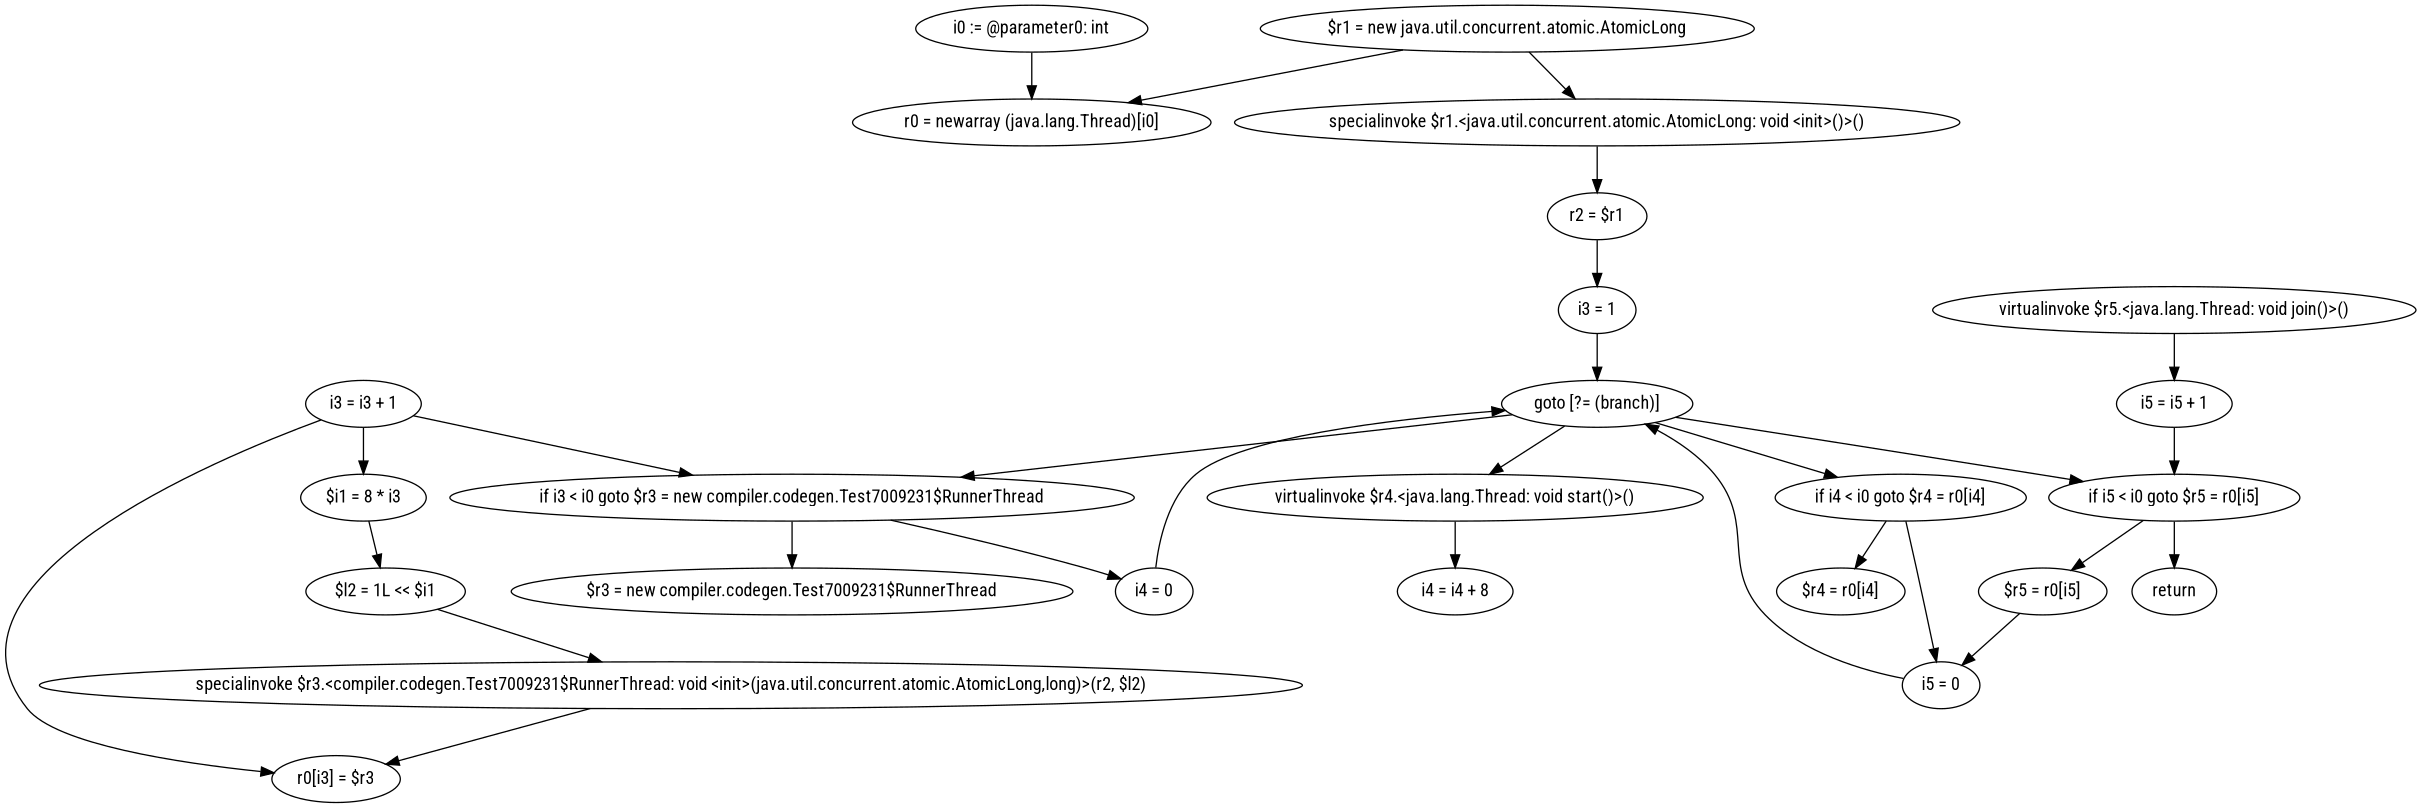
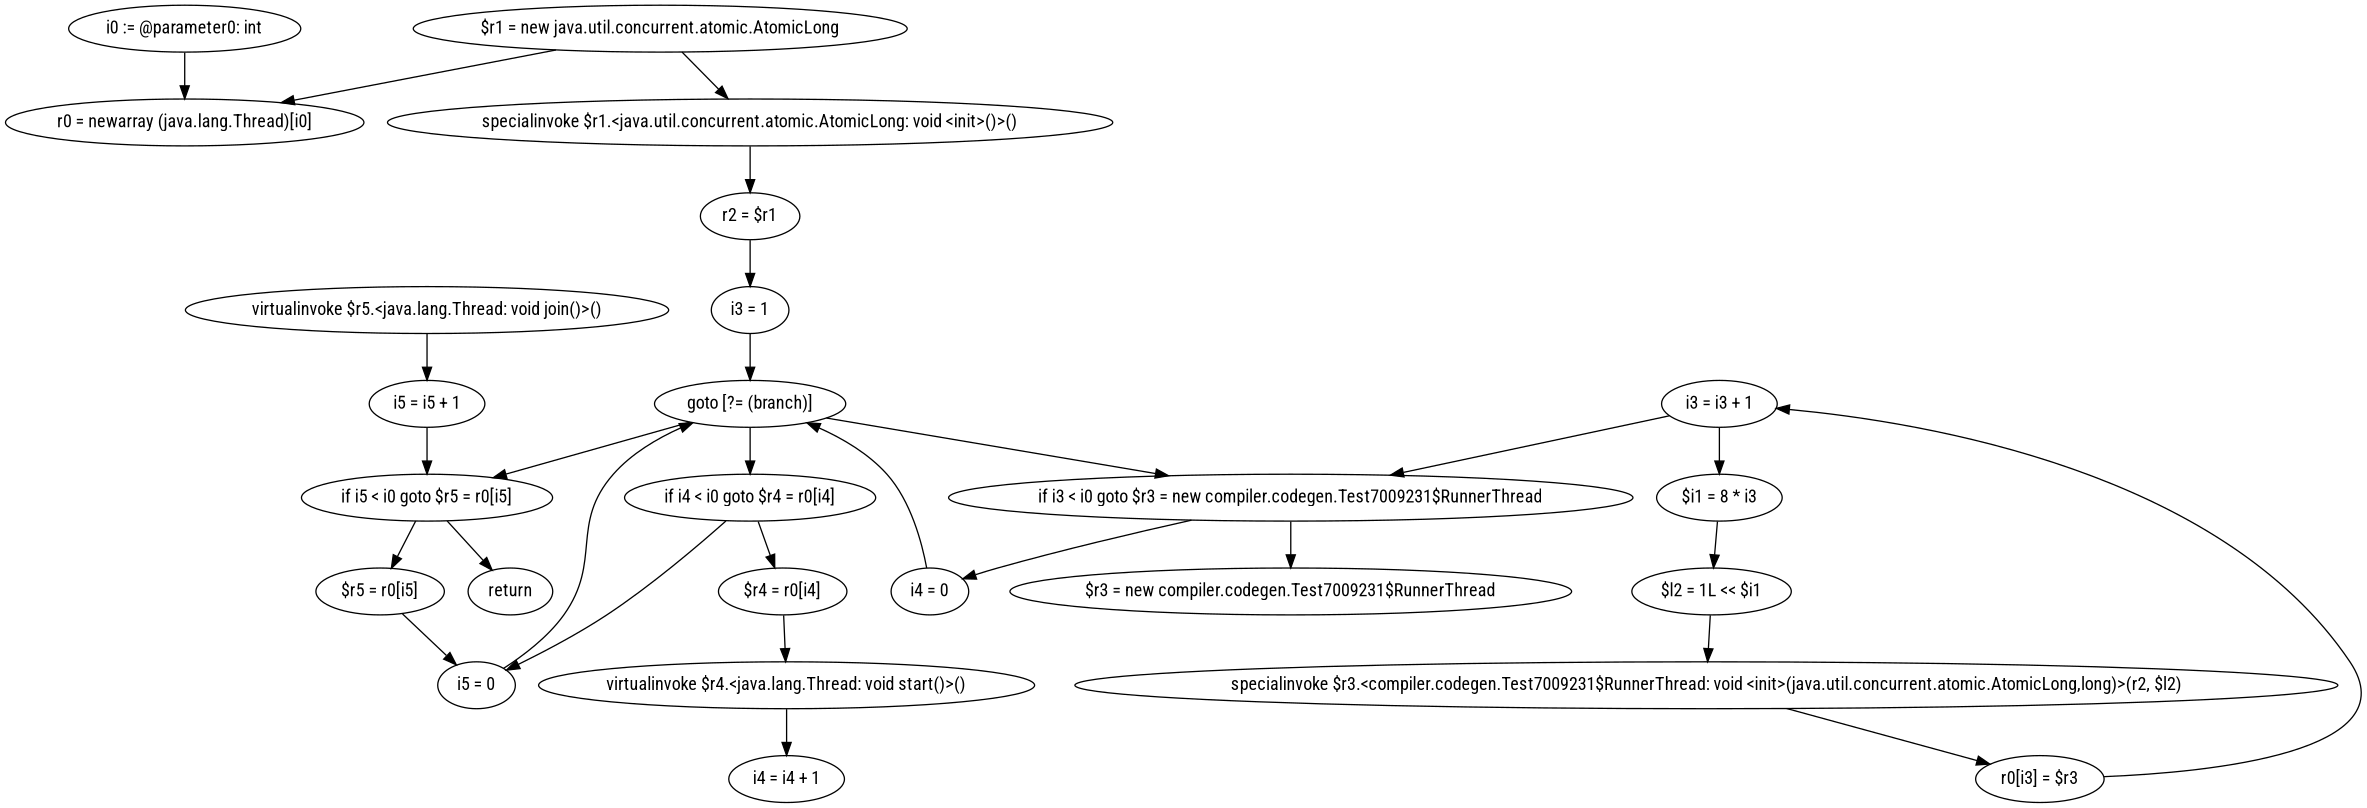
edge "goto [?= (branch)]" -> "virtualinvoke $r4.<java.lang.Thread: void start()>()": now "$r4 = r0[i4]" -> "virtualinvoke $r4.<java.lang.Thread: void start()>()"
node "i4 = i4 + 8": label "i4 = i4 + 8" -> "i4 = i4 + 1"
edge "i3 = i3 + 1" -> "r0[i3] = $r3": reversed
